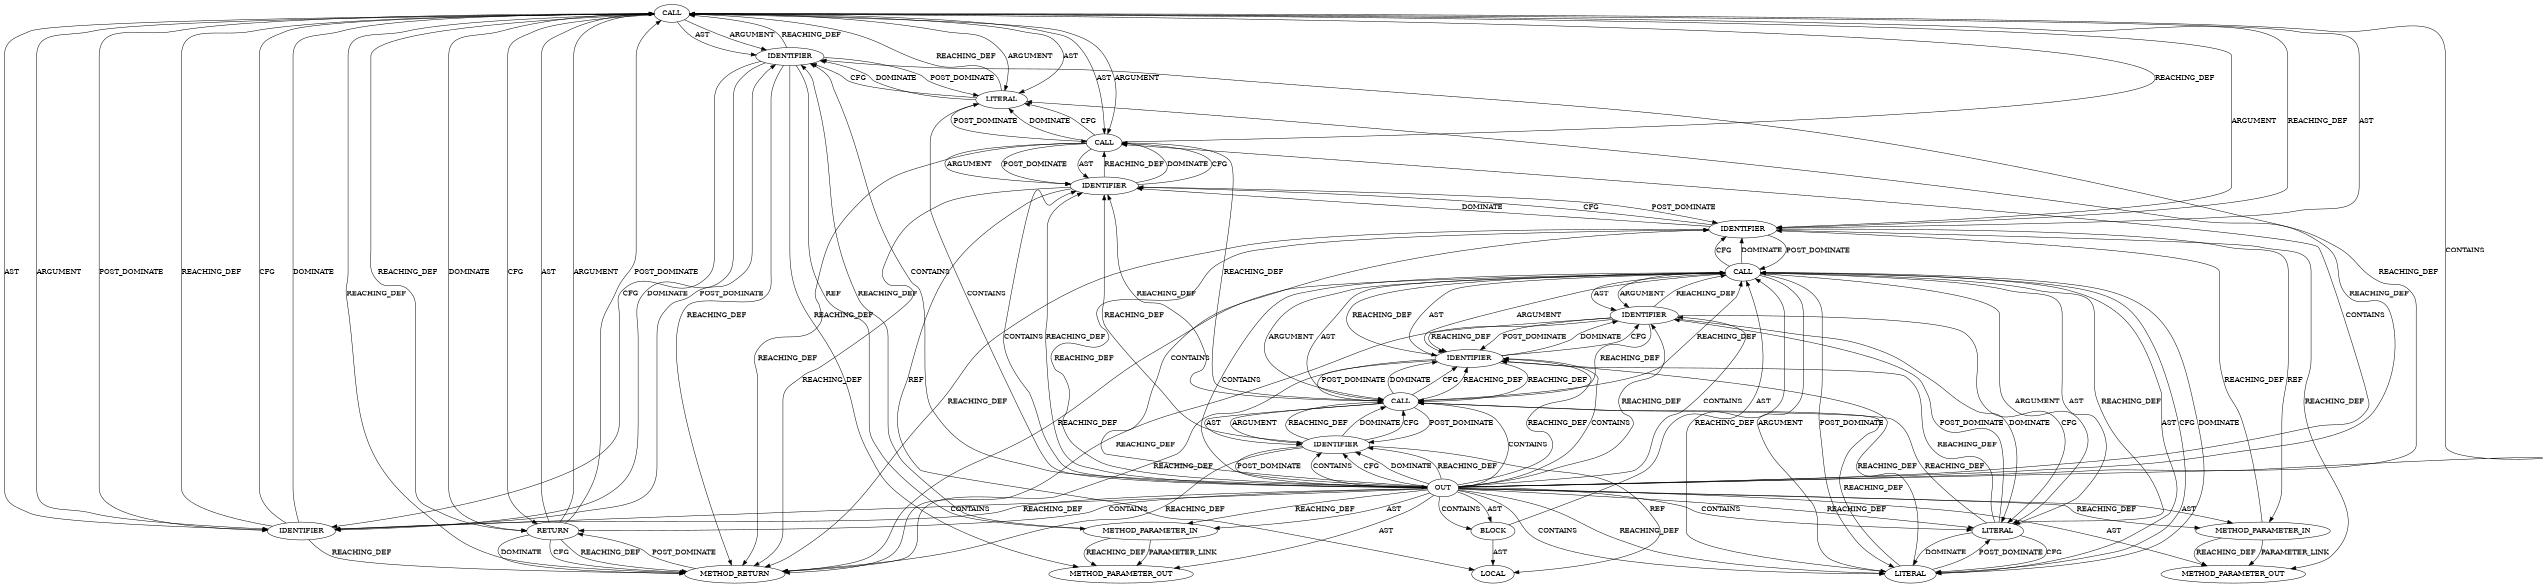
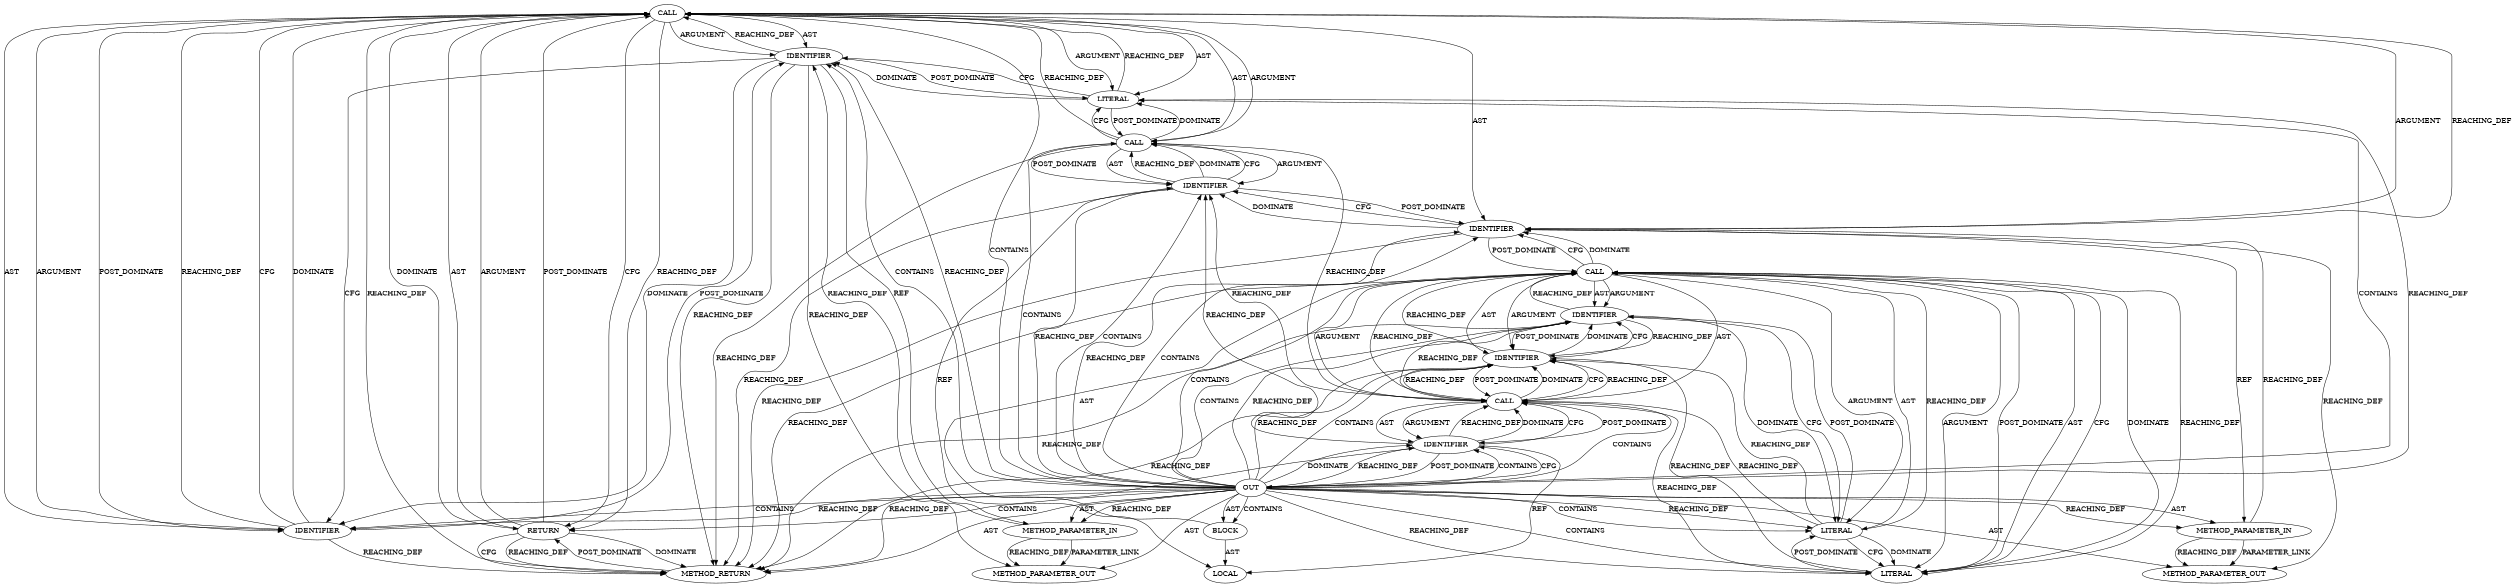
edge "OUT" -> "METHOD_RETURN": added, label "AST"
